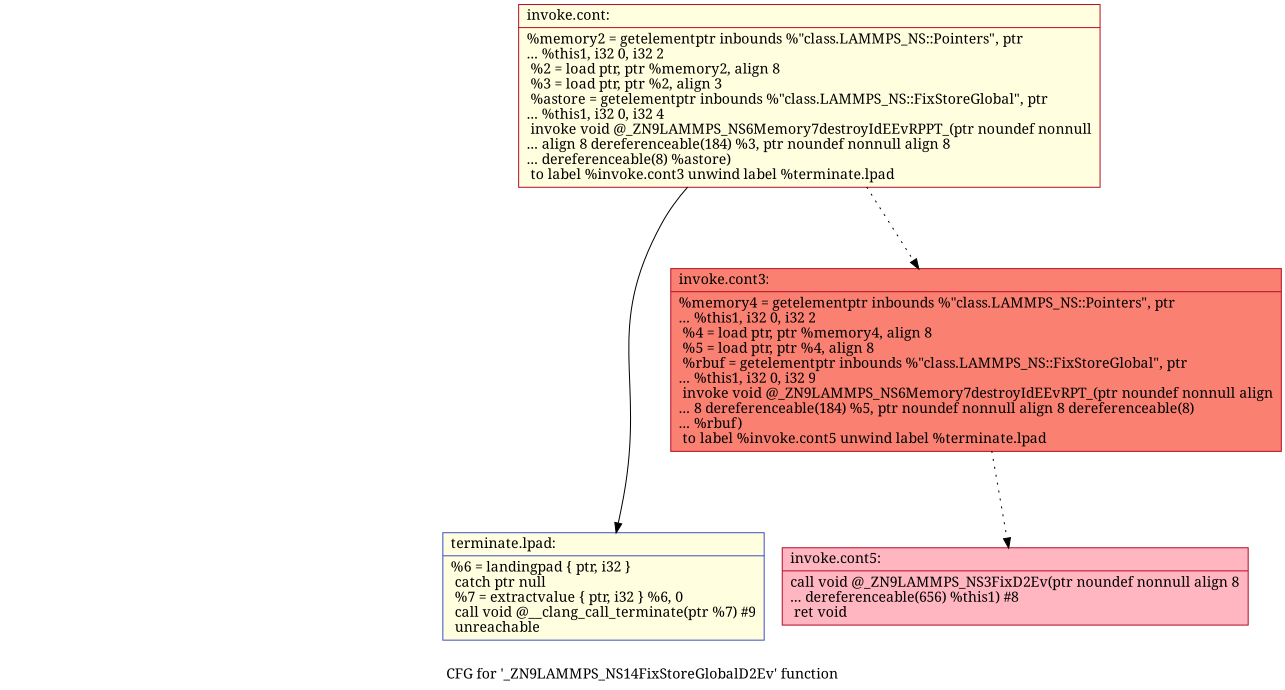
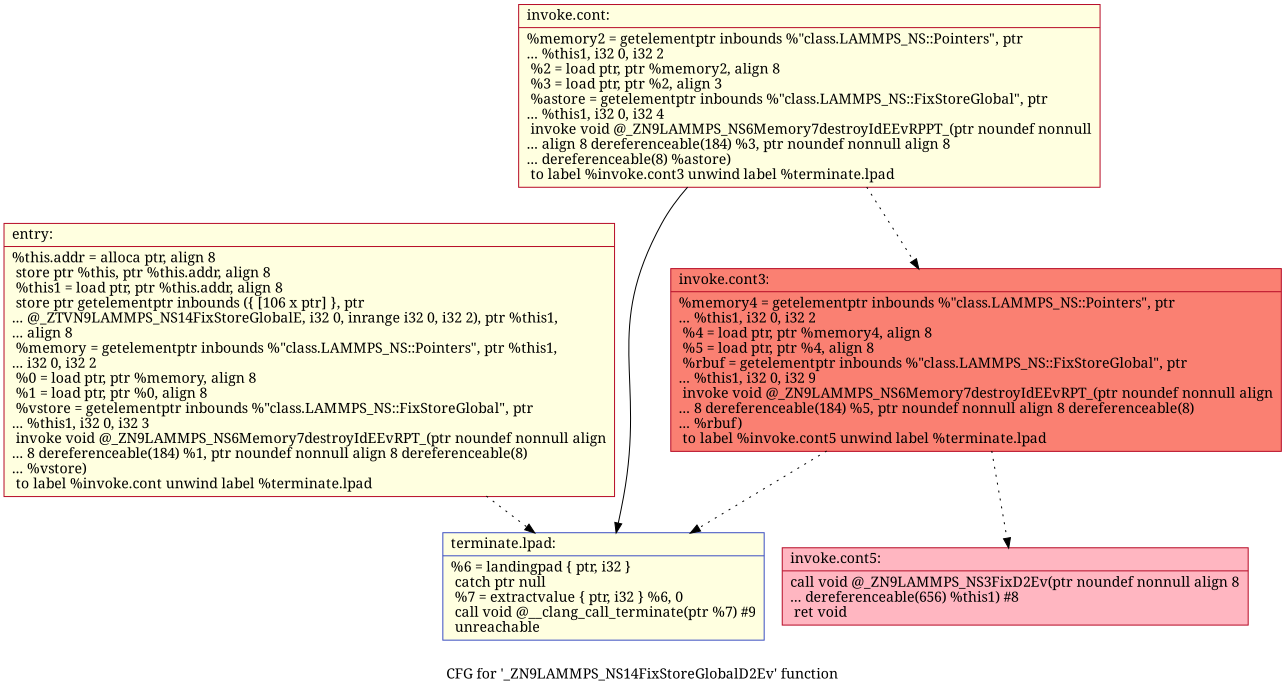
node "entry:": added
edge "invoke.cont3:" -> "terminate.lpad:": added
